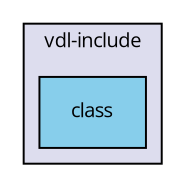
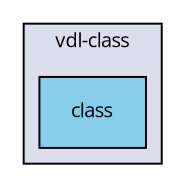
cluster "vdl-include": label "vdl-include" -> "vdl-class"
